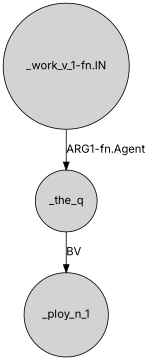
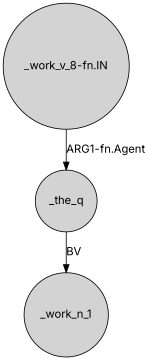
node "_work_v_1-fn.IN": label "_work_v_1-fn.IN" -> "_work_v_8-fn.IN"
node "_ploy_n_1": label "_ploy_n_1" -> "_work_n_1"
